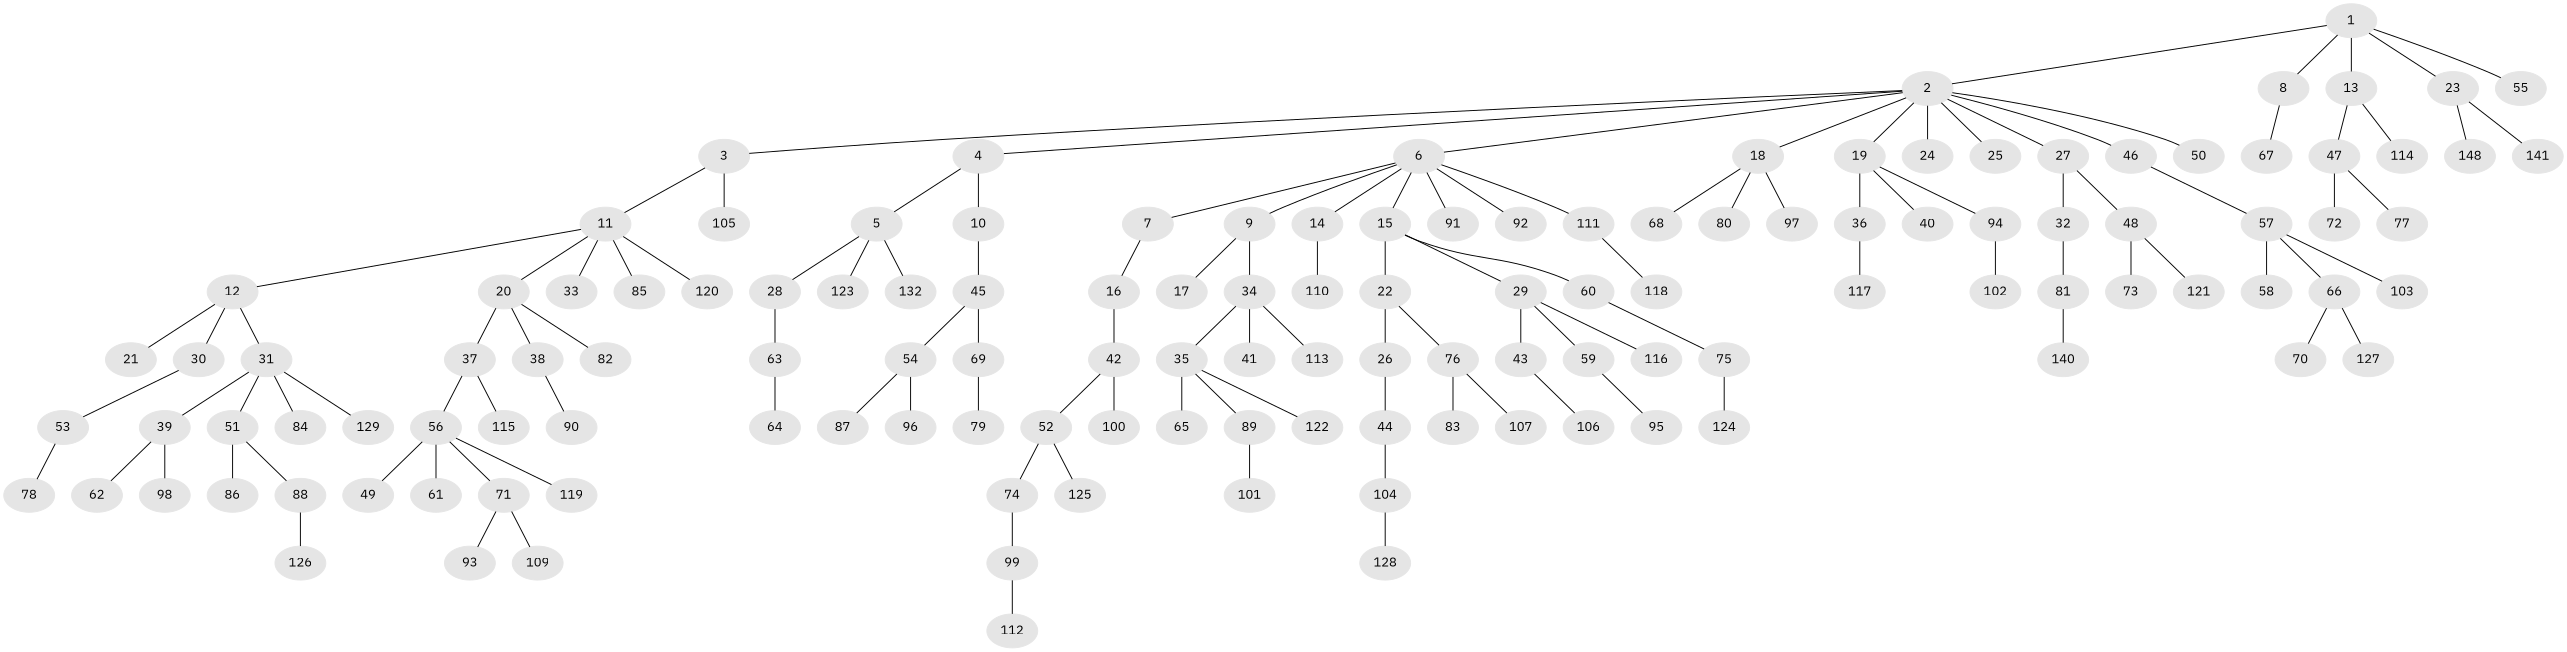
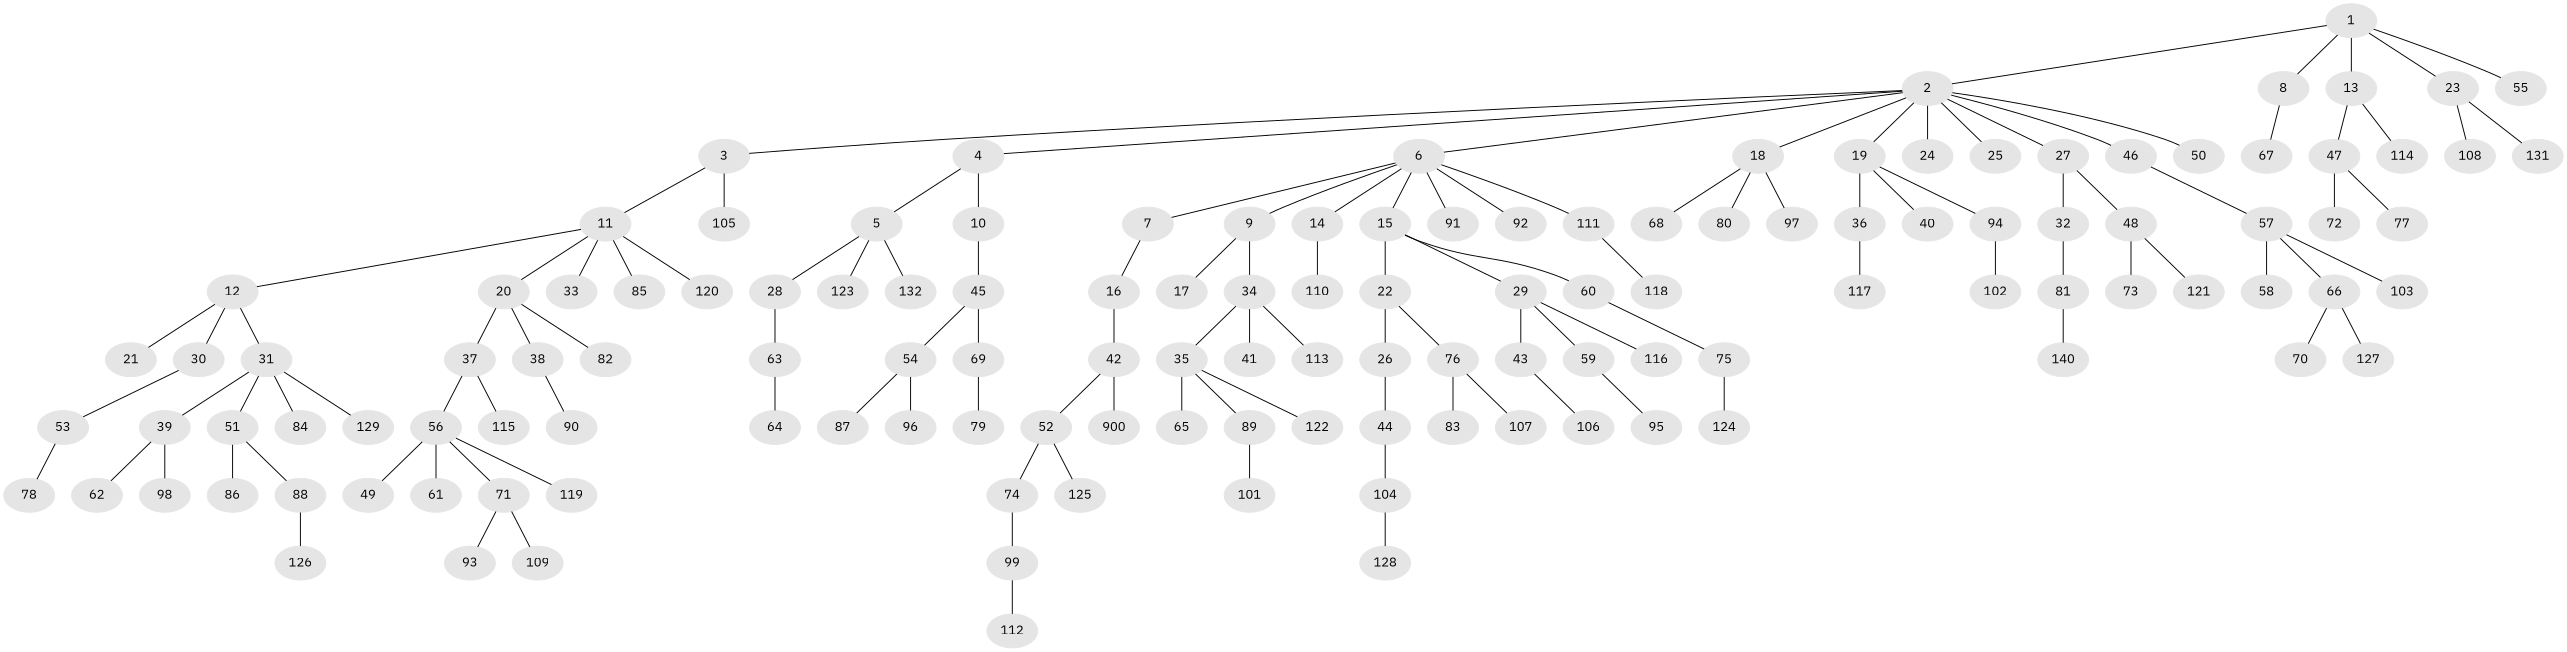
node "148": label "148" -> "108"
node "141": label "141" -> "131"
node "100": label "100" -> "900"
